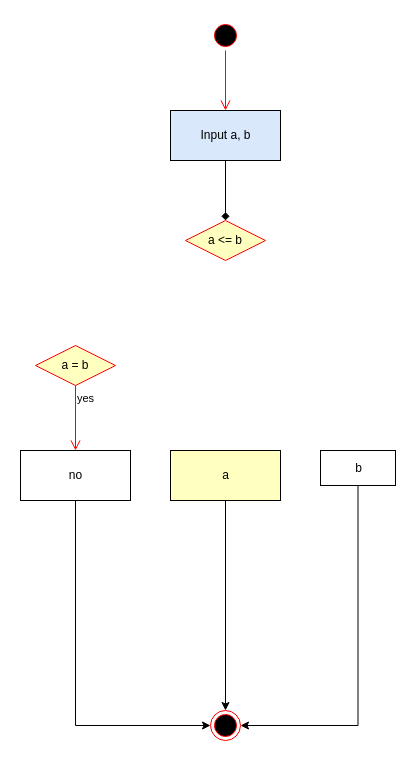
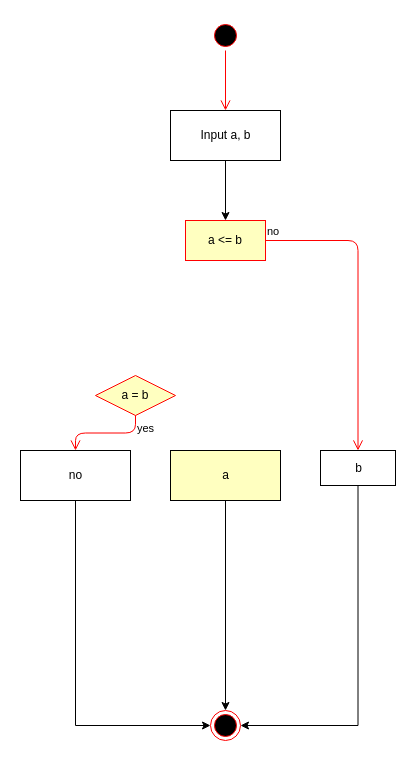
node "Input a, b": fillcolor #dae8fc -> #ffffff
edge "Input a, b" -> "a <= b": arrowhead diamond -> classic
node "a <= b": shape diamond -> rectangle
edge "a <= b" -> "b": added, label "no"
node "a = b": moved (76, 366) -> (136, 396)
